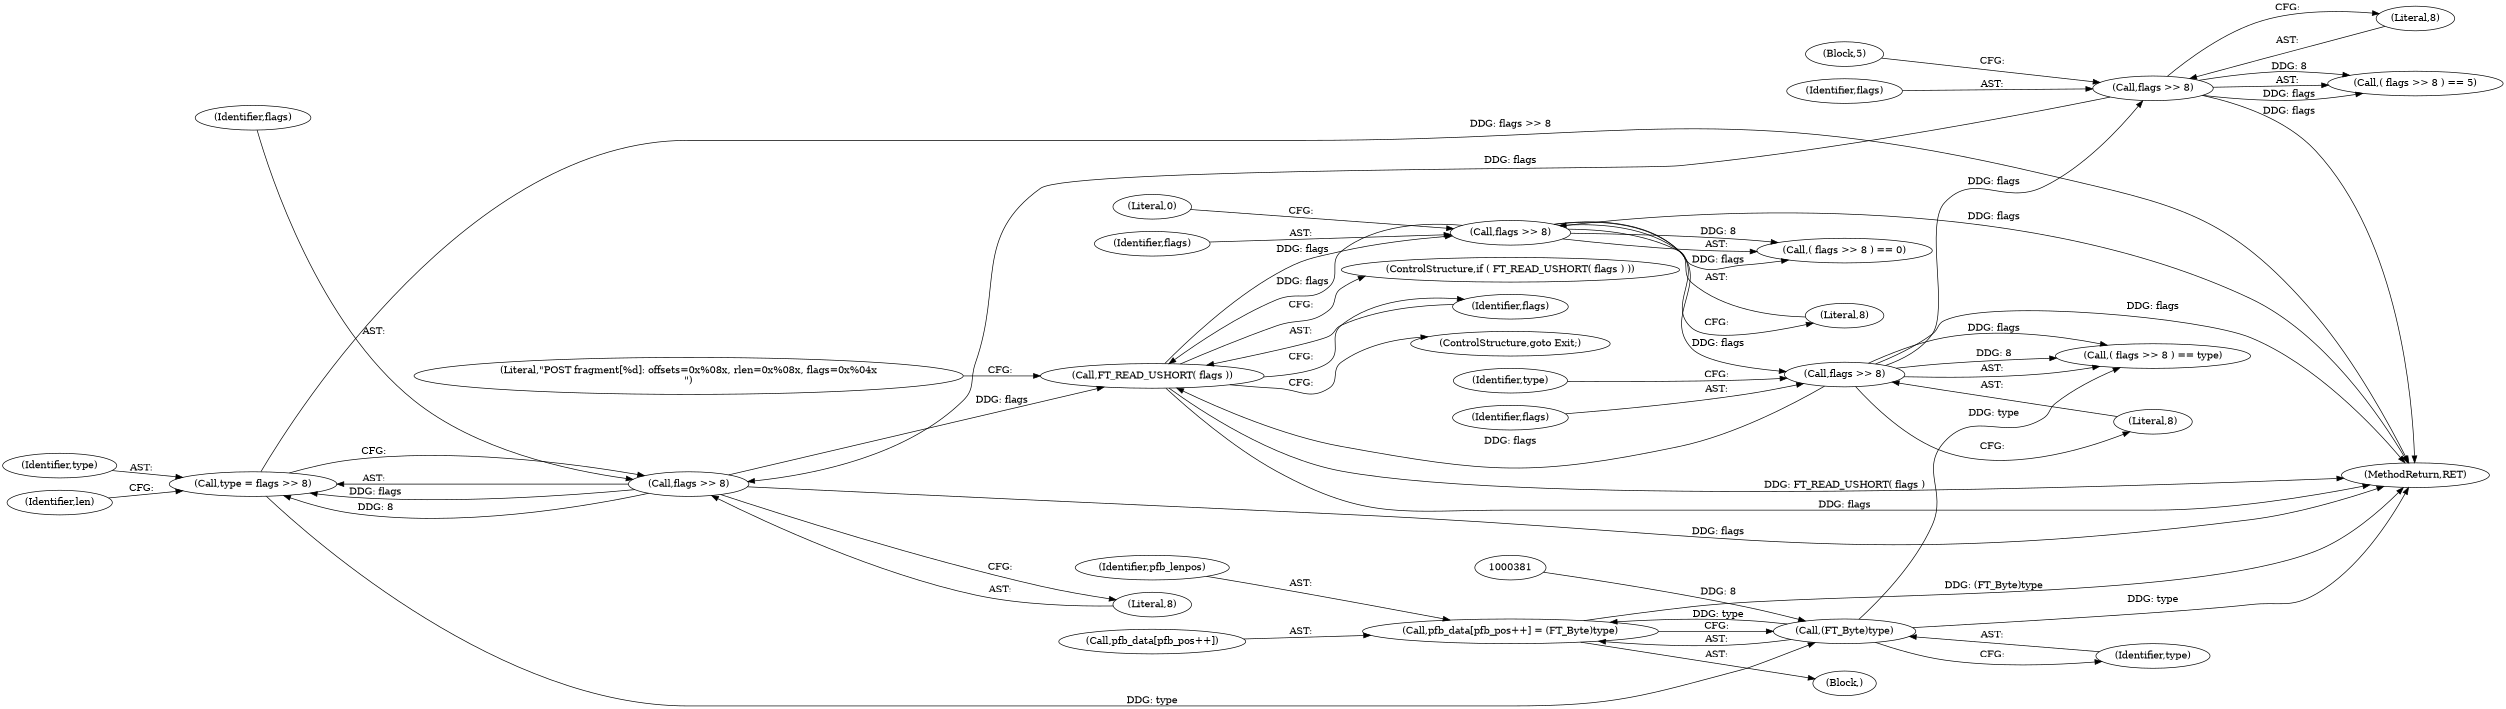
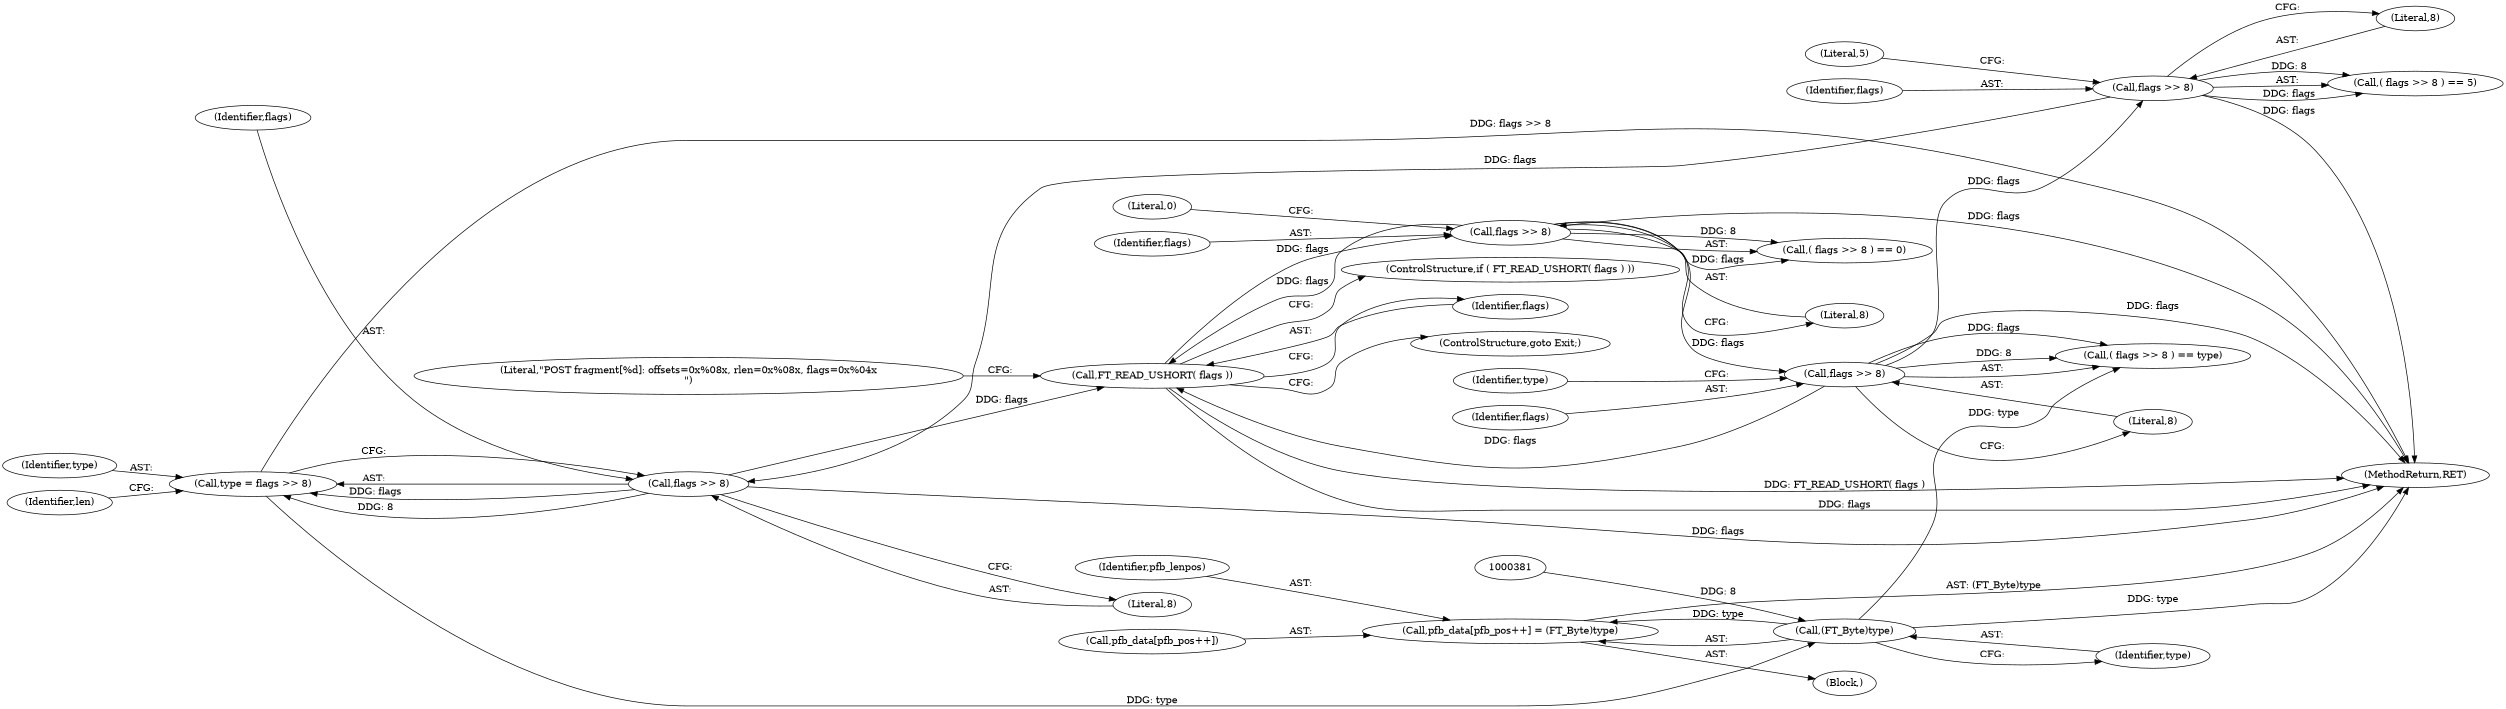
node "(Block,5)": label "(Block,5)" -> "(Literal,5)"
edge "(Call,pfb_data[pfb_pos++] = (FT_Byte)type)" -> "(MethodReturn,RET)": label "DDG: (FT_Byte)type" -> "AST: (FT_Byte)type"
edge "(Call,pfb_data[pfb_pos++] = (FT_Byte)type)" -> "(Call,(FT_Byte)type)": removed, label "CFG:"
